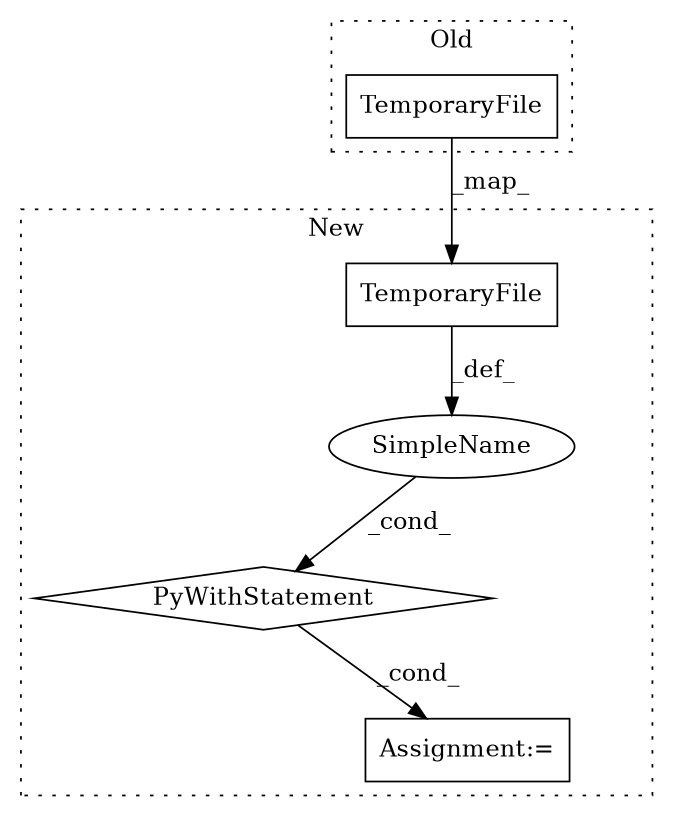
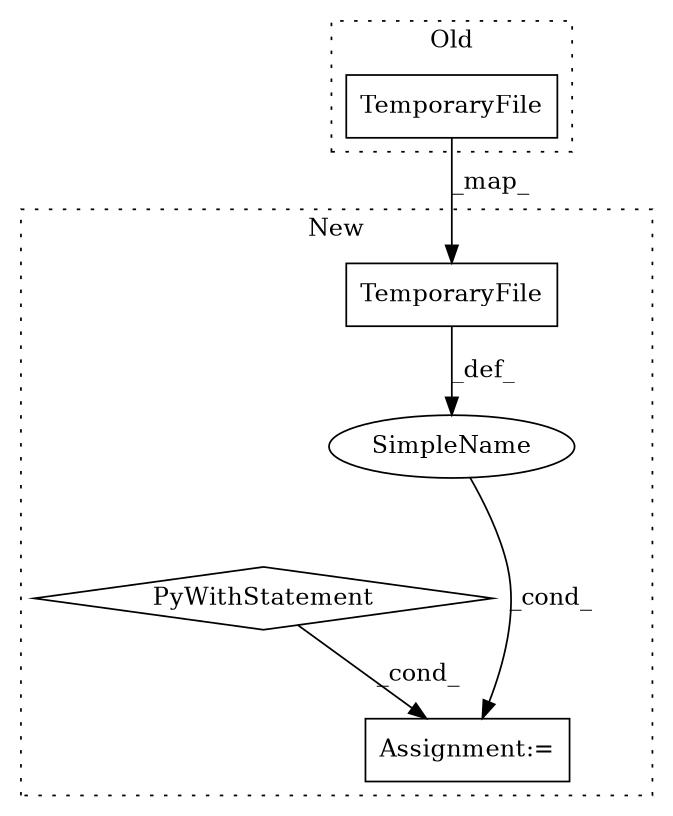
edge "SimpleName" -> "PyWithStatement": now "SimpleName" -> "Assignment:="
